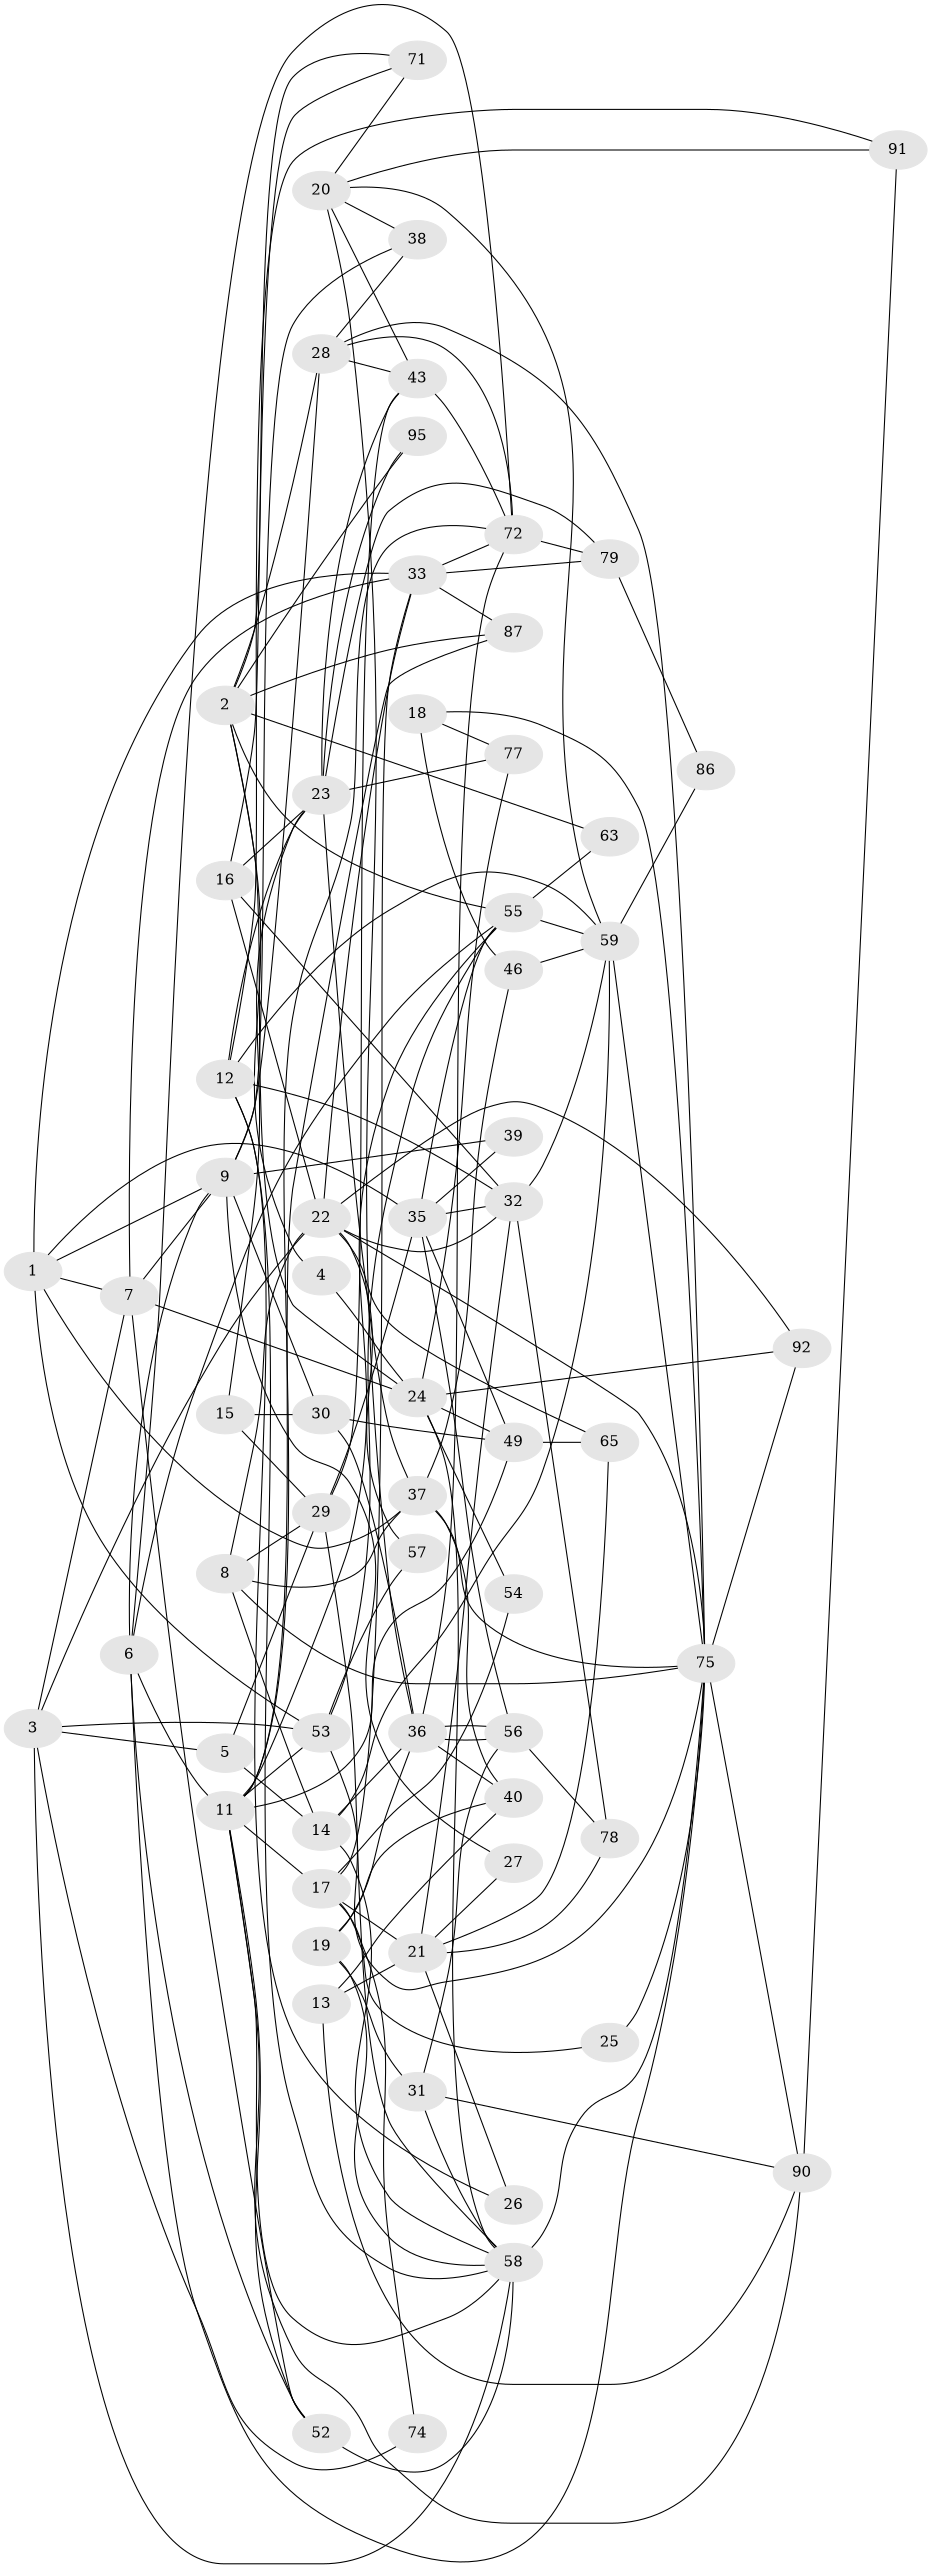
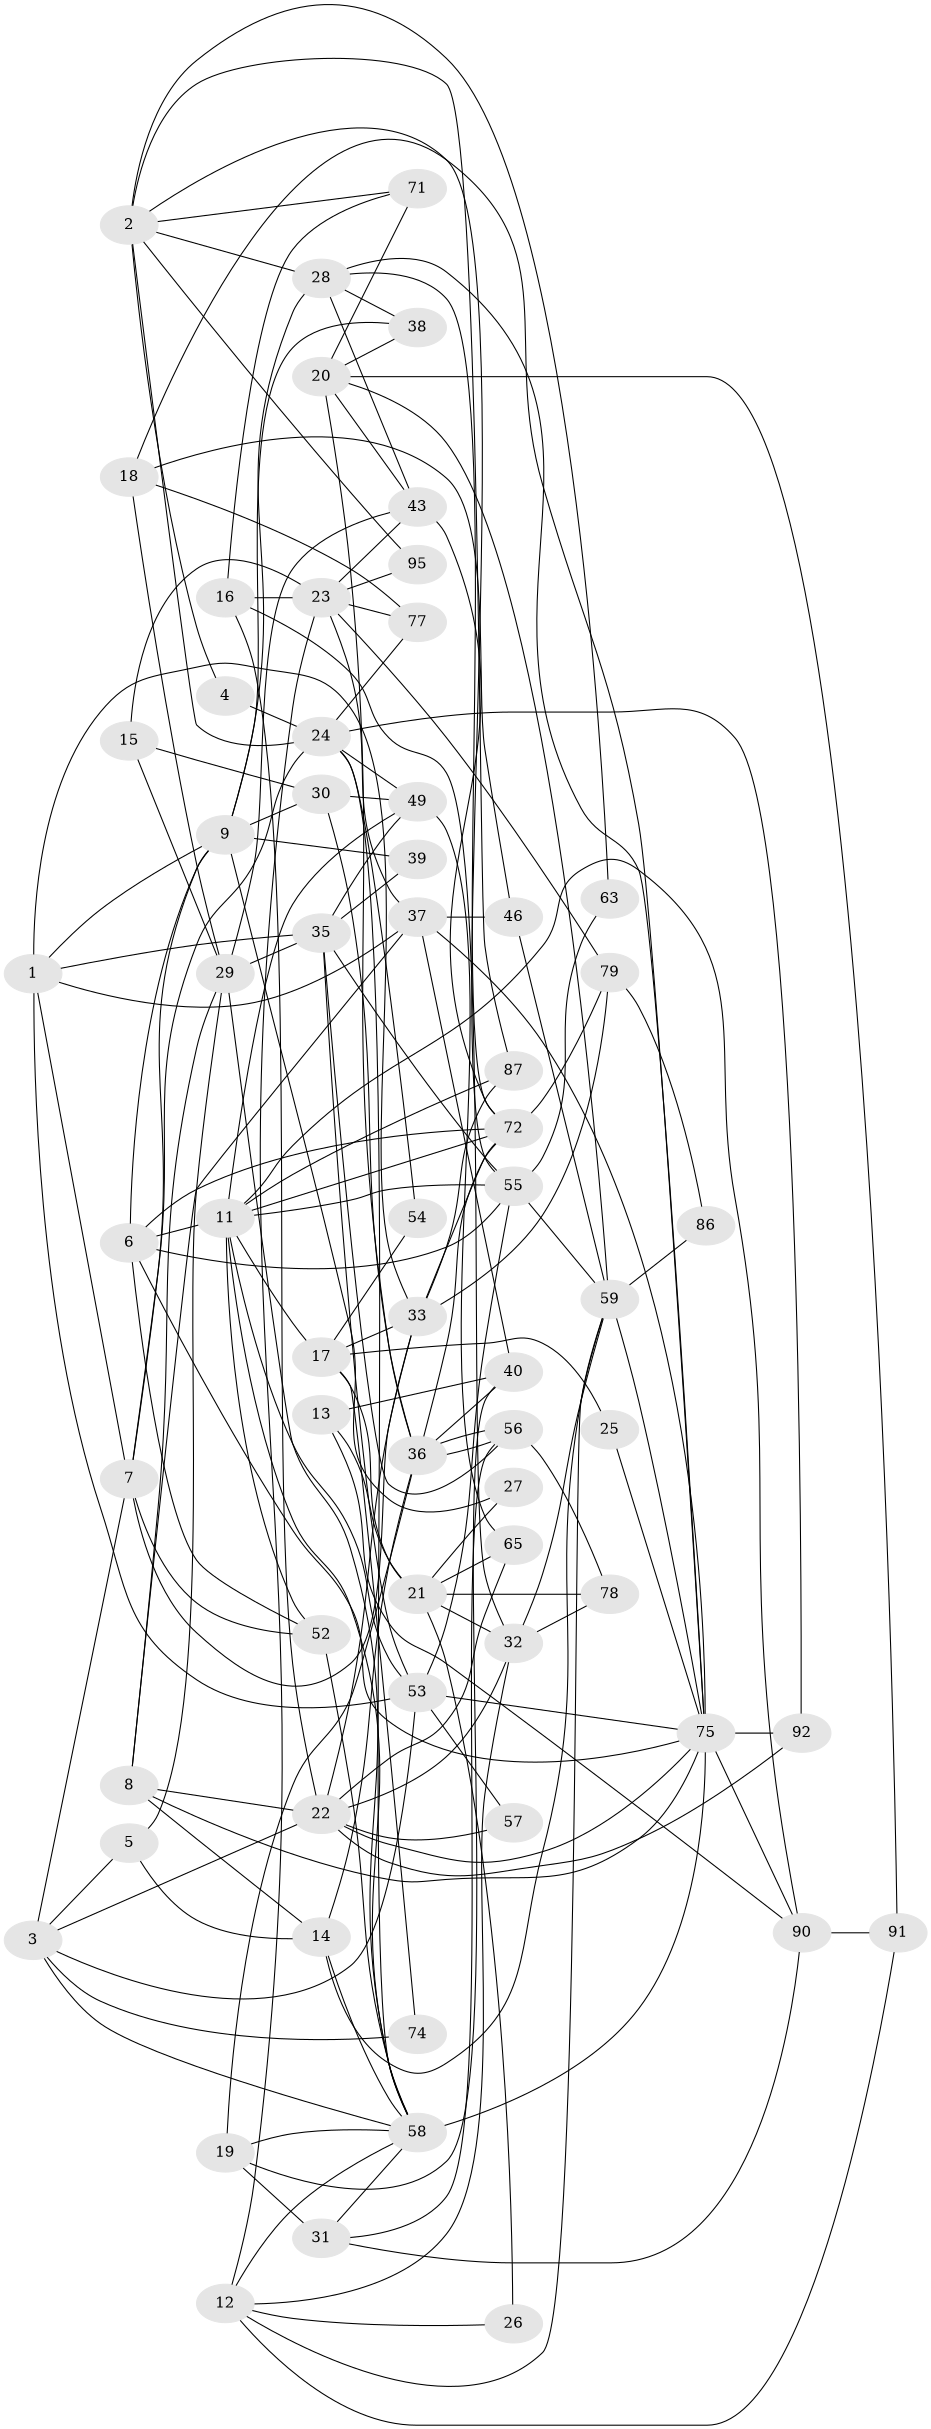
edge "18" -- "29": added
edge "32" -- "35": now "53" -- "35"
